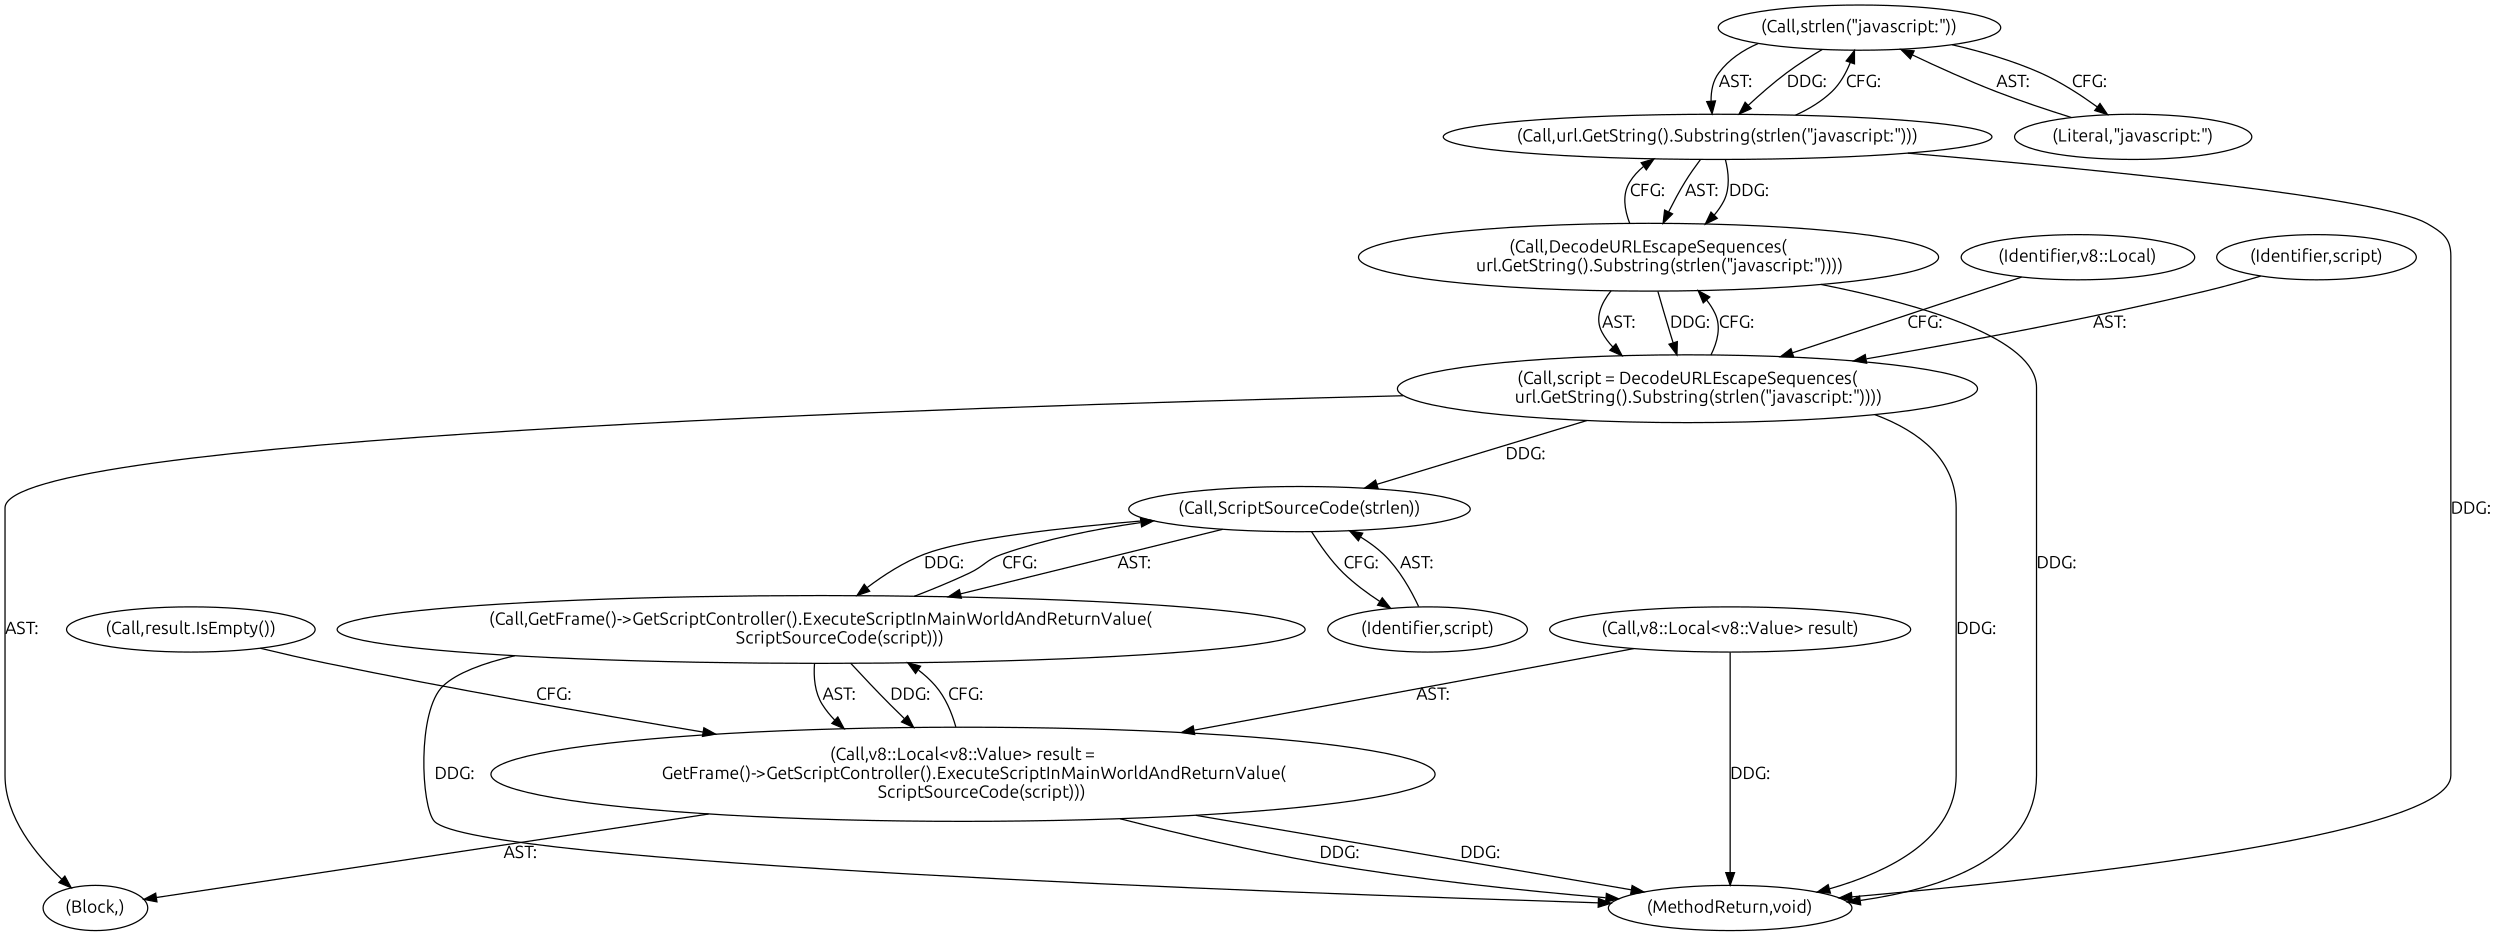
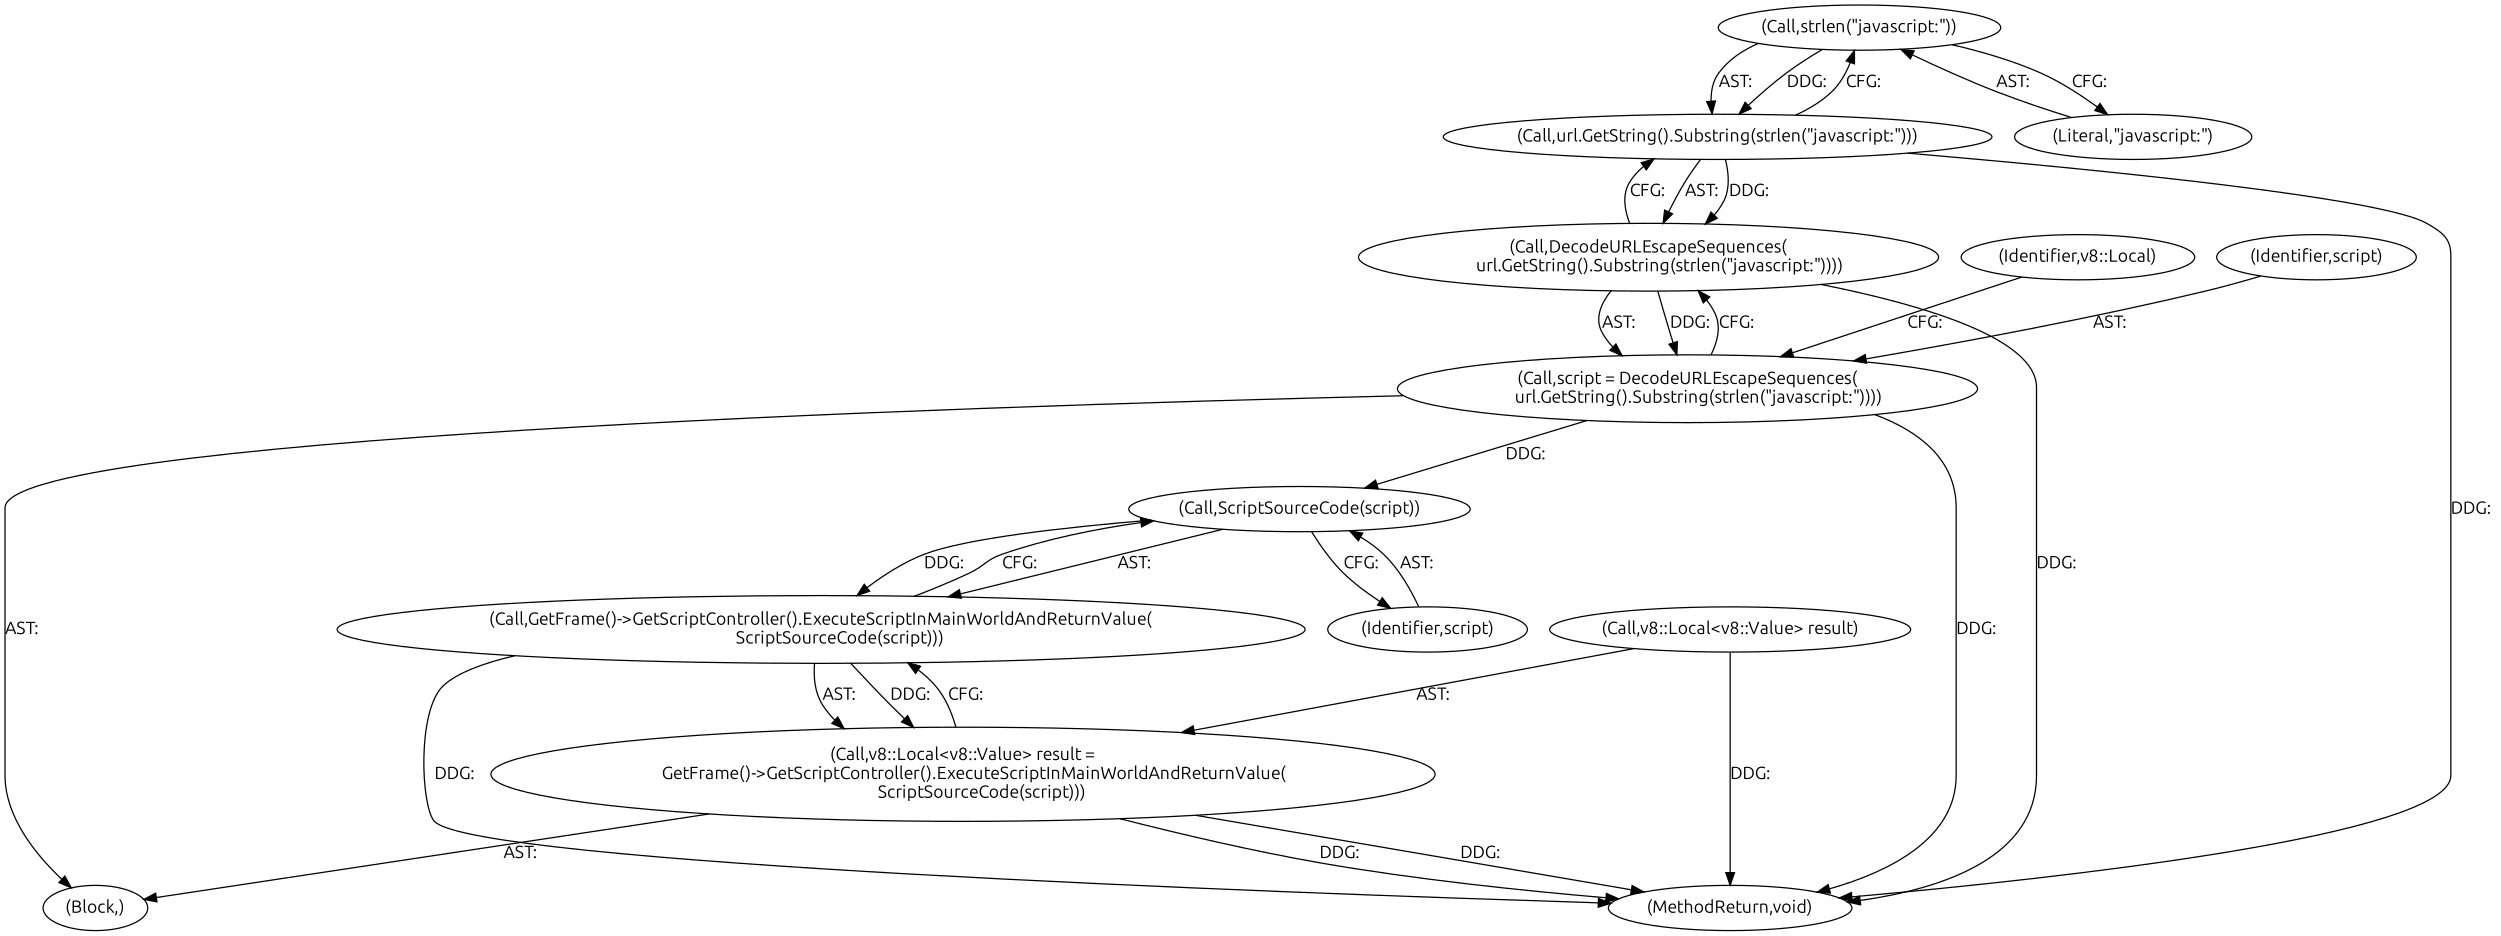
node "(Call,ScriptSourceCode(strlen))": label "(Call,ScriptSourceCode(strlen))" -> "(Call,ScriptSourceCode(script))"
node "(Call,result.IsEmpty())": removed
